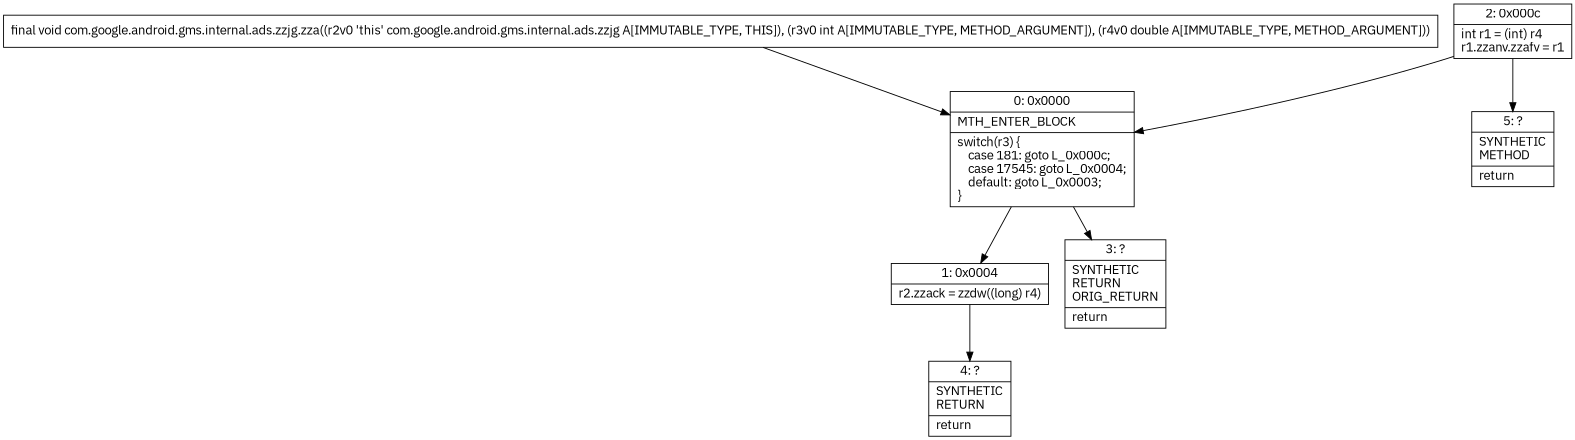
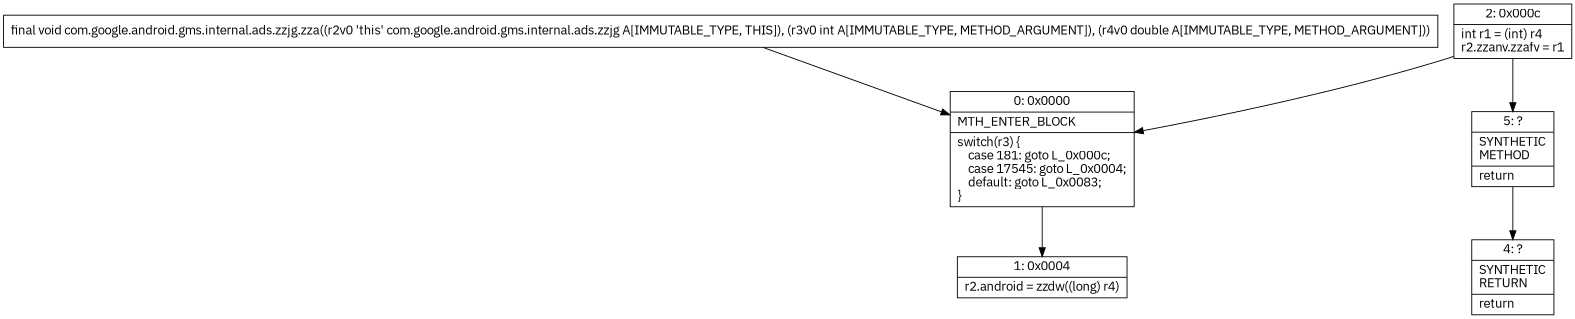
node "2: 0x000c": text "r1.zzanv.zzafv = r1" -> "r2.zzanv.zzafv = r1"
node "0: 0x0000": text "default: goto L_0x0003;" -> "default: goto L_0x0083;"
node "3: ?": removed
node "1: 0x0004": text "r2.zzack = zzdw((long) r4)" -> "r2.android = zzdw((long) r4)"
edge "1: 0x0004" -> "4: ?": now "5: ?" -> "4: ?"
